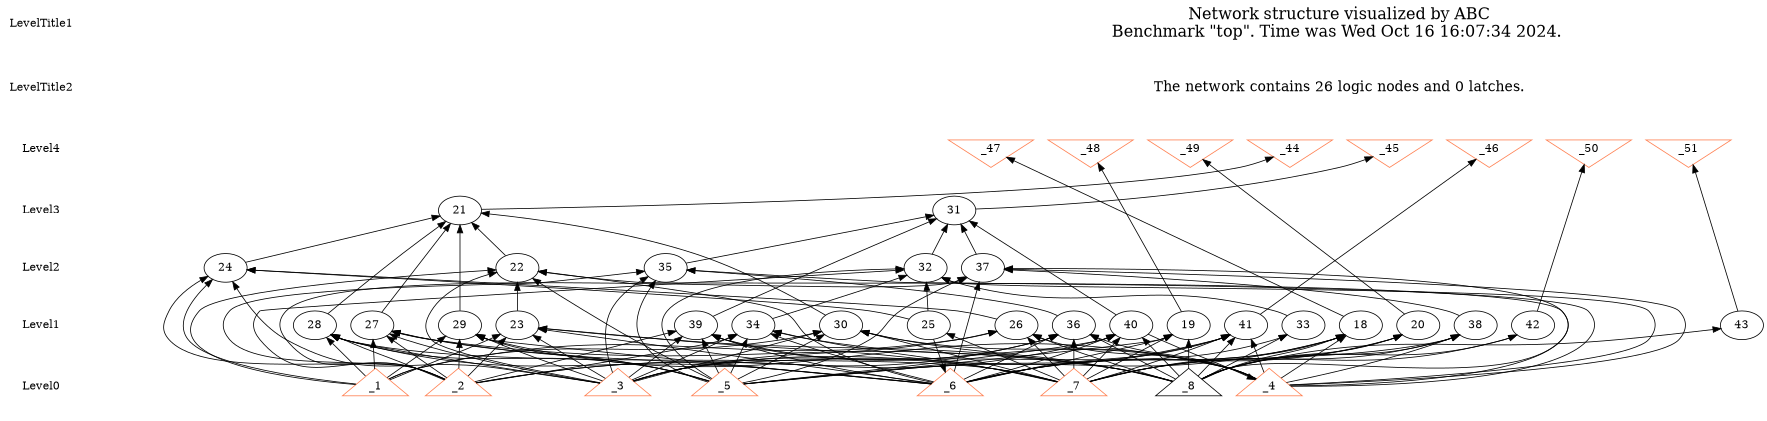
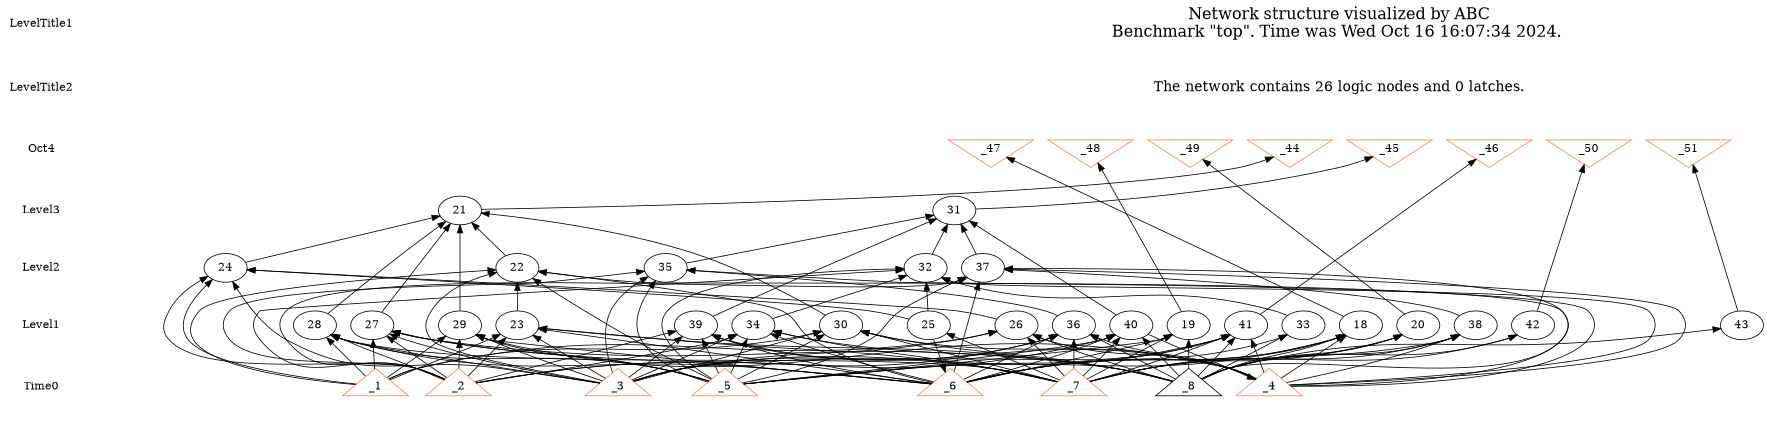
node "Level4": label "Level4" -> "Oct4"
node "Level0": label "Level0" -> "Time0"
